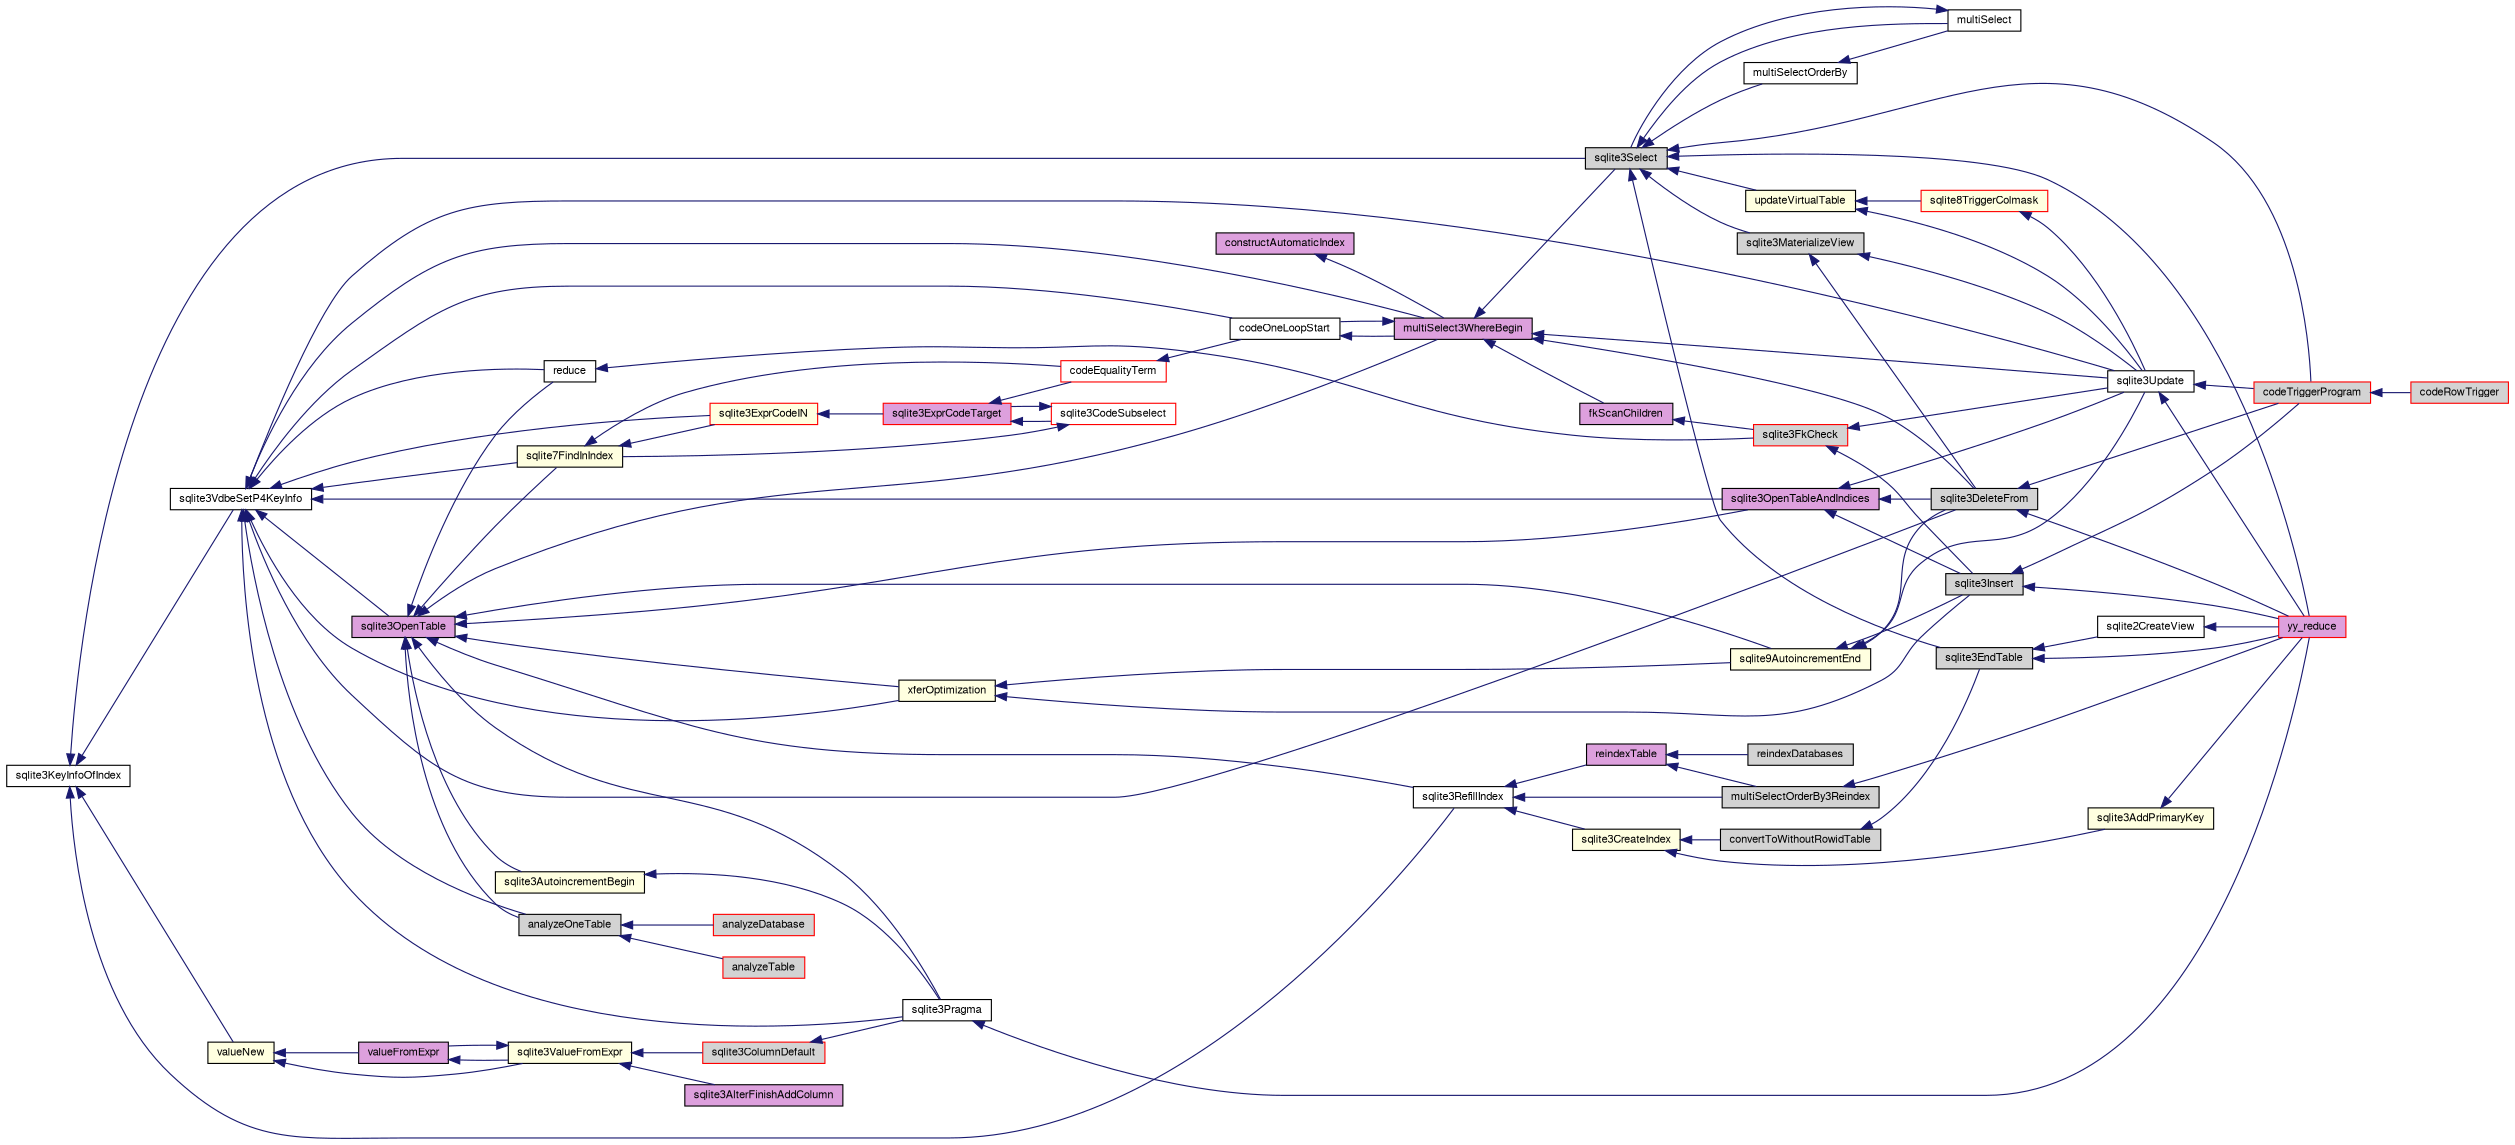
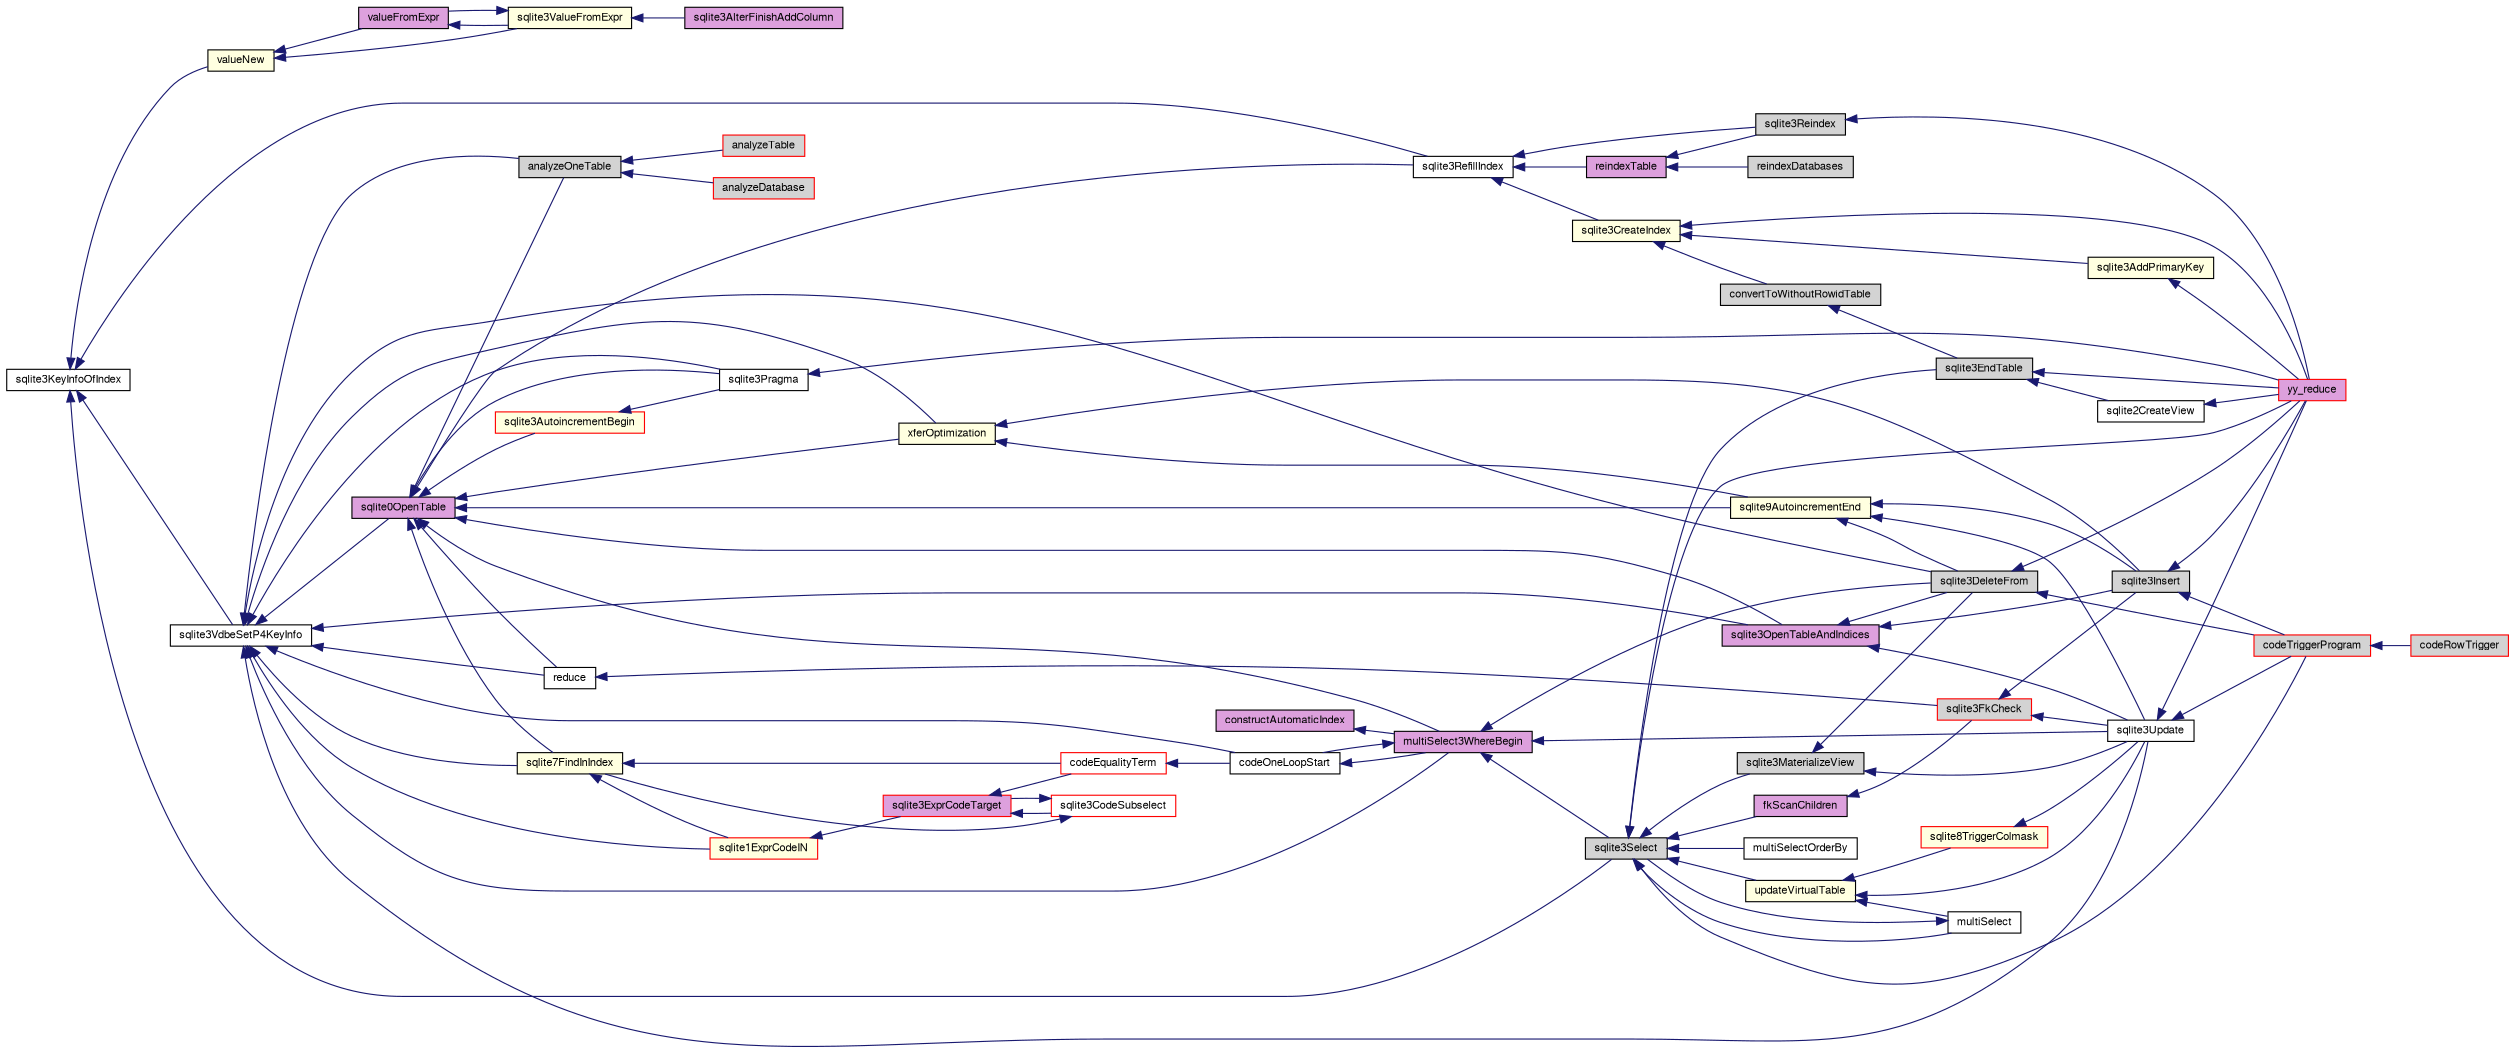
edge "multiSelect" -> "multiSelectOrderBy": now "multiSelect" -> "updateVirtualTable"
edge "yy_reduce" -> "sqlite3CreateIndex": added
edge "fkScanChildren" -> "multiSelect3WhereBegin": now "fkScanChildren" -> "sqlite3Select"
node "sqlite3ExprCodeIN": label "sqlite3ExprCodeIN" -> "sqlite1ExprCodeIN"
node "sqlite3OpenTable": label "sqlite3OpenTable" -> "sqlite0OpenTable"
node "multiSelectOrderBy3Reindex": label "multiSelectOrderBy3Reindex" -> "sqlite3Reindex"
node "sqlite3AutoincrementBegin": color black -> red
node "sqlite3ColumnDefault": removed
